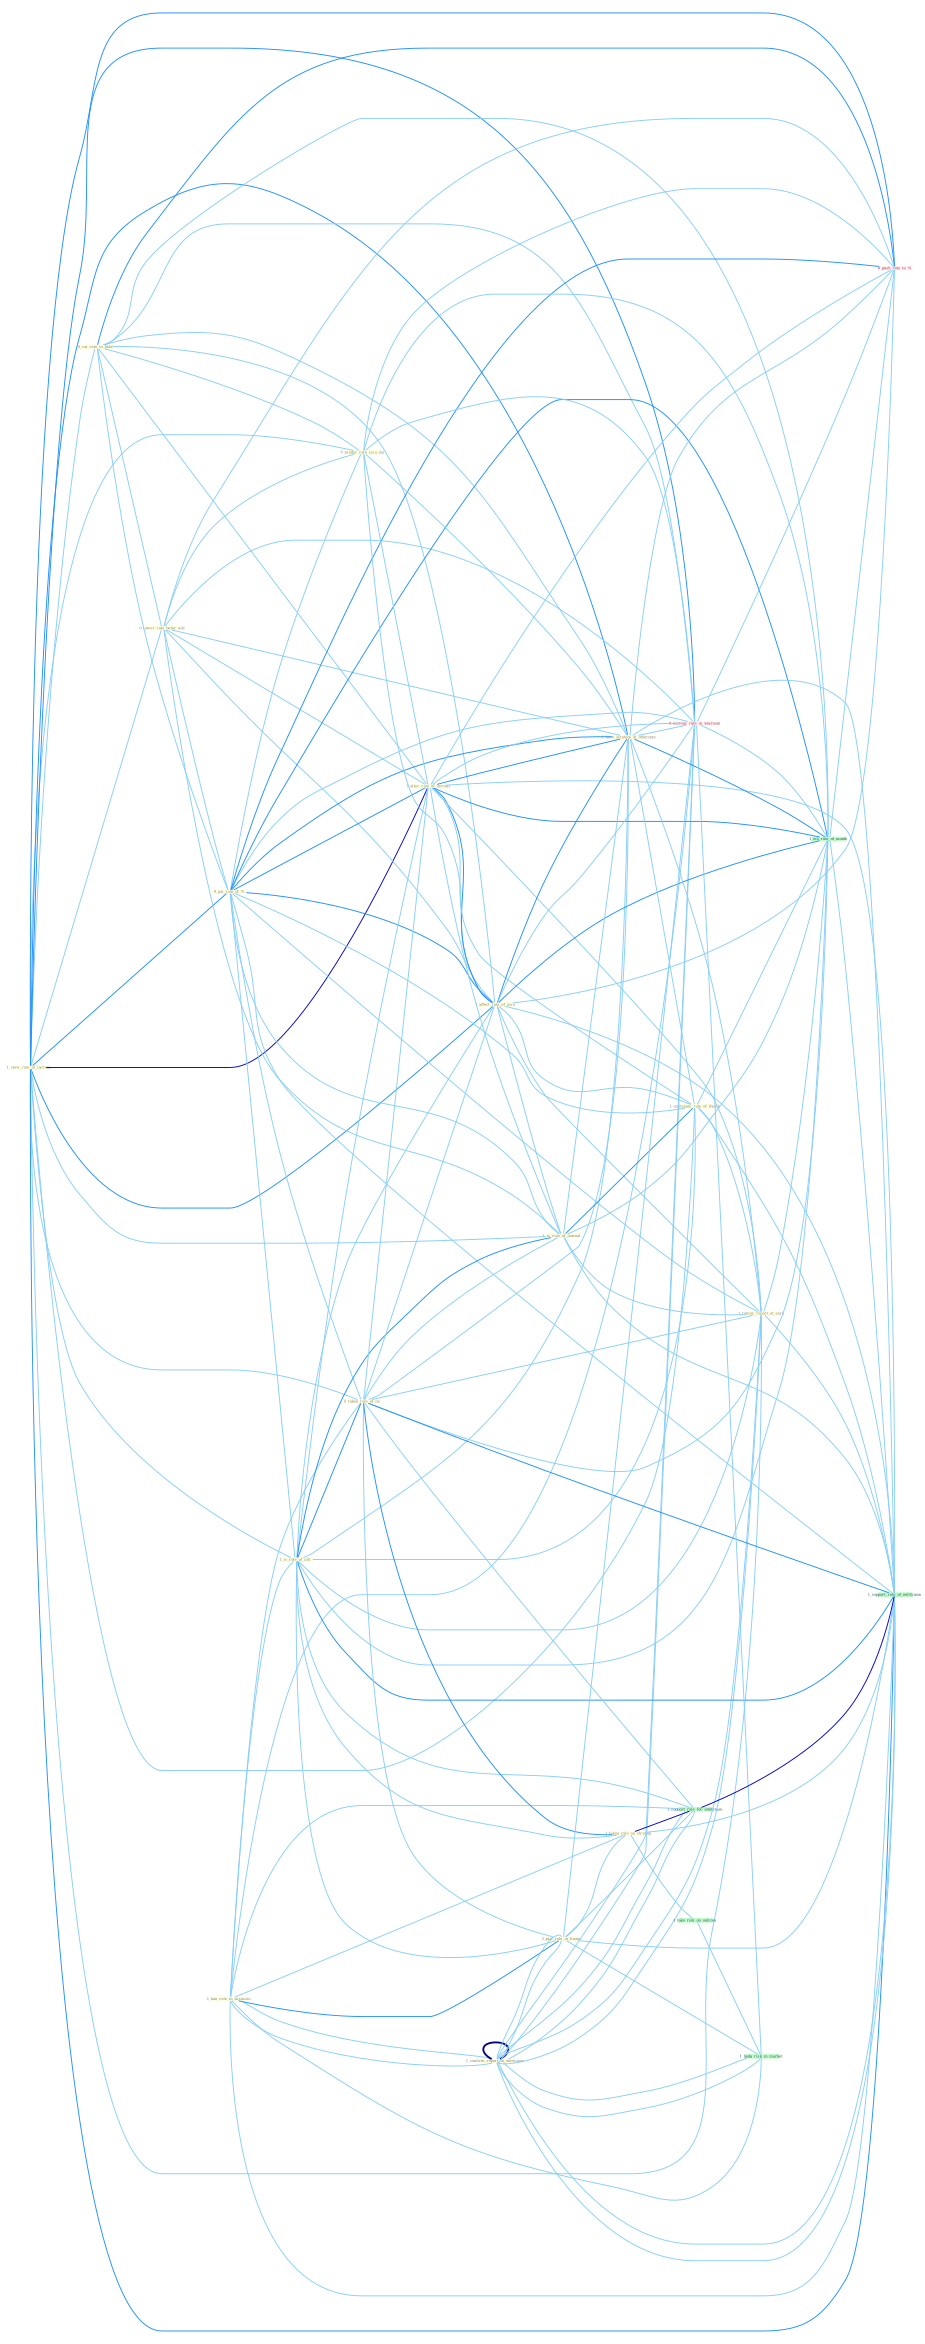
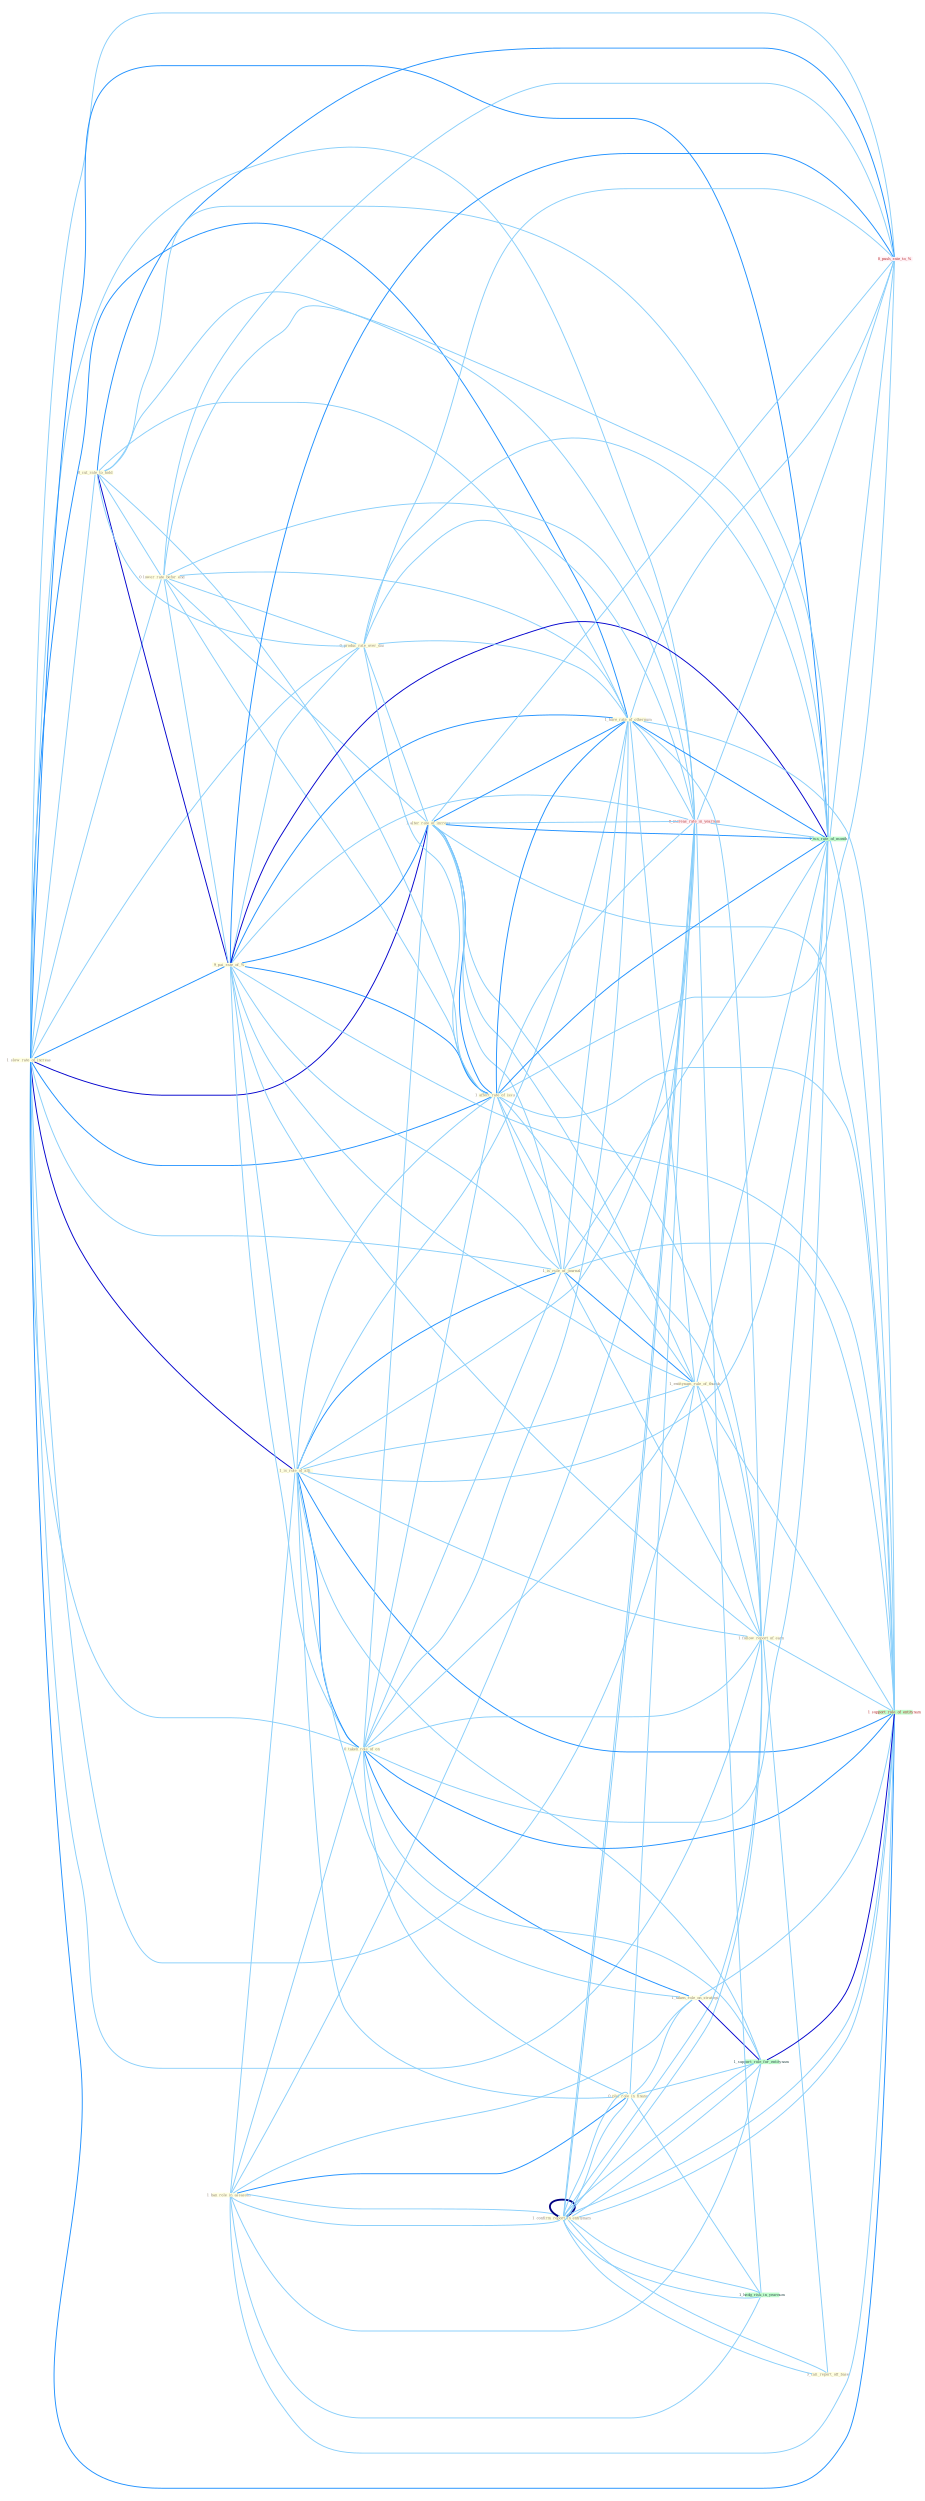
edge "0_increas_rate_in_yearnum" -- "1_slow_rate_of_increas": color #1e90ff -> #87cefa
edge "1_wa_rate_of_month" -- "1_slow_rate_of_increas": added
edge "0_push_rate_to_%" -- "1_slow_rate_of_increas": color #1e90ff -> #87cefa
edge "1_wa_rate_of_month" -- "9_pai_rate_of_%": color #1e90ff -> #0000cd
node "0_produc_rate_issu_dai": label "0_produc_rate_issu_dai" -> "0_produc_rate_over_dai"
edge "0_cut_rate_to_hold" -- "1_alter_rate_of_increas": removed
edge "0_cut_rate_to_hold" -- "9_pai_rate_of_%": color #87cefa -> #0000cd
node "1_have_strategi_of_othernum": label "1_have_strategi_of_othernum" -> "1_have_rate_of_othernum"
edge "0_lower_rate_befor_end" -- "1_is_rule_of_journal": now "0_lower_rate_befor_end" -- "1_wa_rate_of_month"
edge "1_alter_rate_of_increas" -- "1_is_role_of_alli": now "0_increas_rate_in_yearnum" -- "1_is_role_of_alli"
edge "1_slow_rate_of_increas" -- "1_is_role_of_alli": color #87cefa -> #0000cd
edge "1_entitynam_rule_of_thumb" -- "0_taken_role_of_on": added
node "1_support_role_of_entitynam": fontcolor #2f4f4f -> #b22222
edge "1_support_role_of_entitynam" -- "0_plai_role_in_financ": removed
node "1_take_risk_on_outcom": removed
node "1_hedg_risk_in_market": label "1_hedg_risk_in_market" -> "1_hedg_risk_in_yearnum"
node "0_call_report_off_base": added
